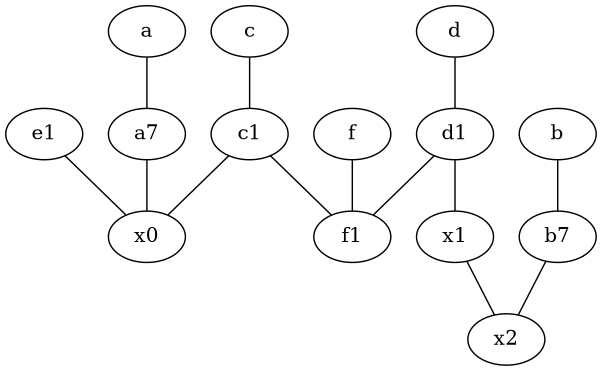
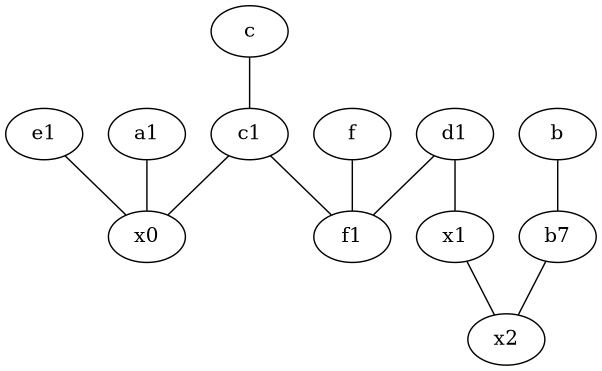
node "a": removed
node "d": removed
node "a7": label "a7" -> "a1"
